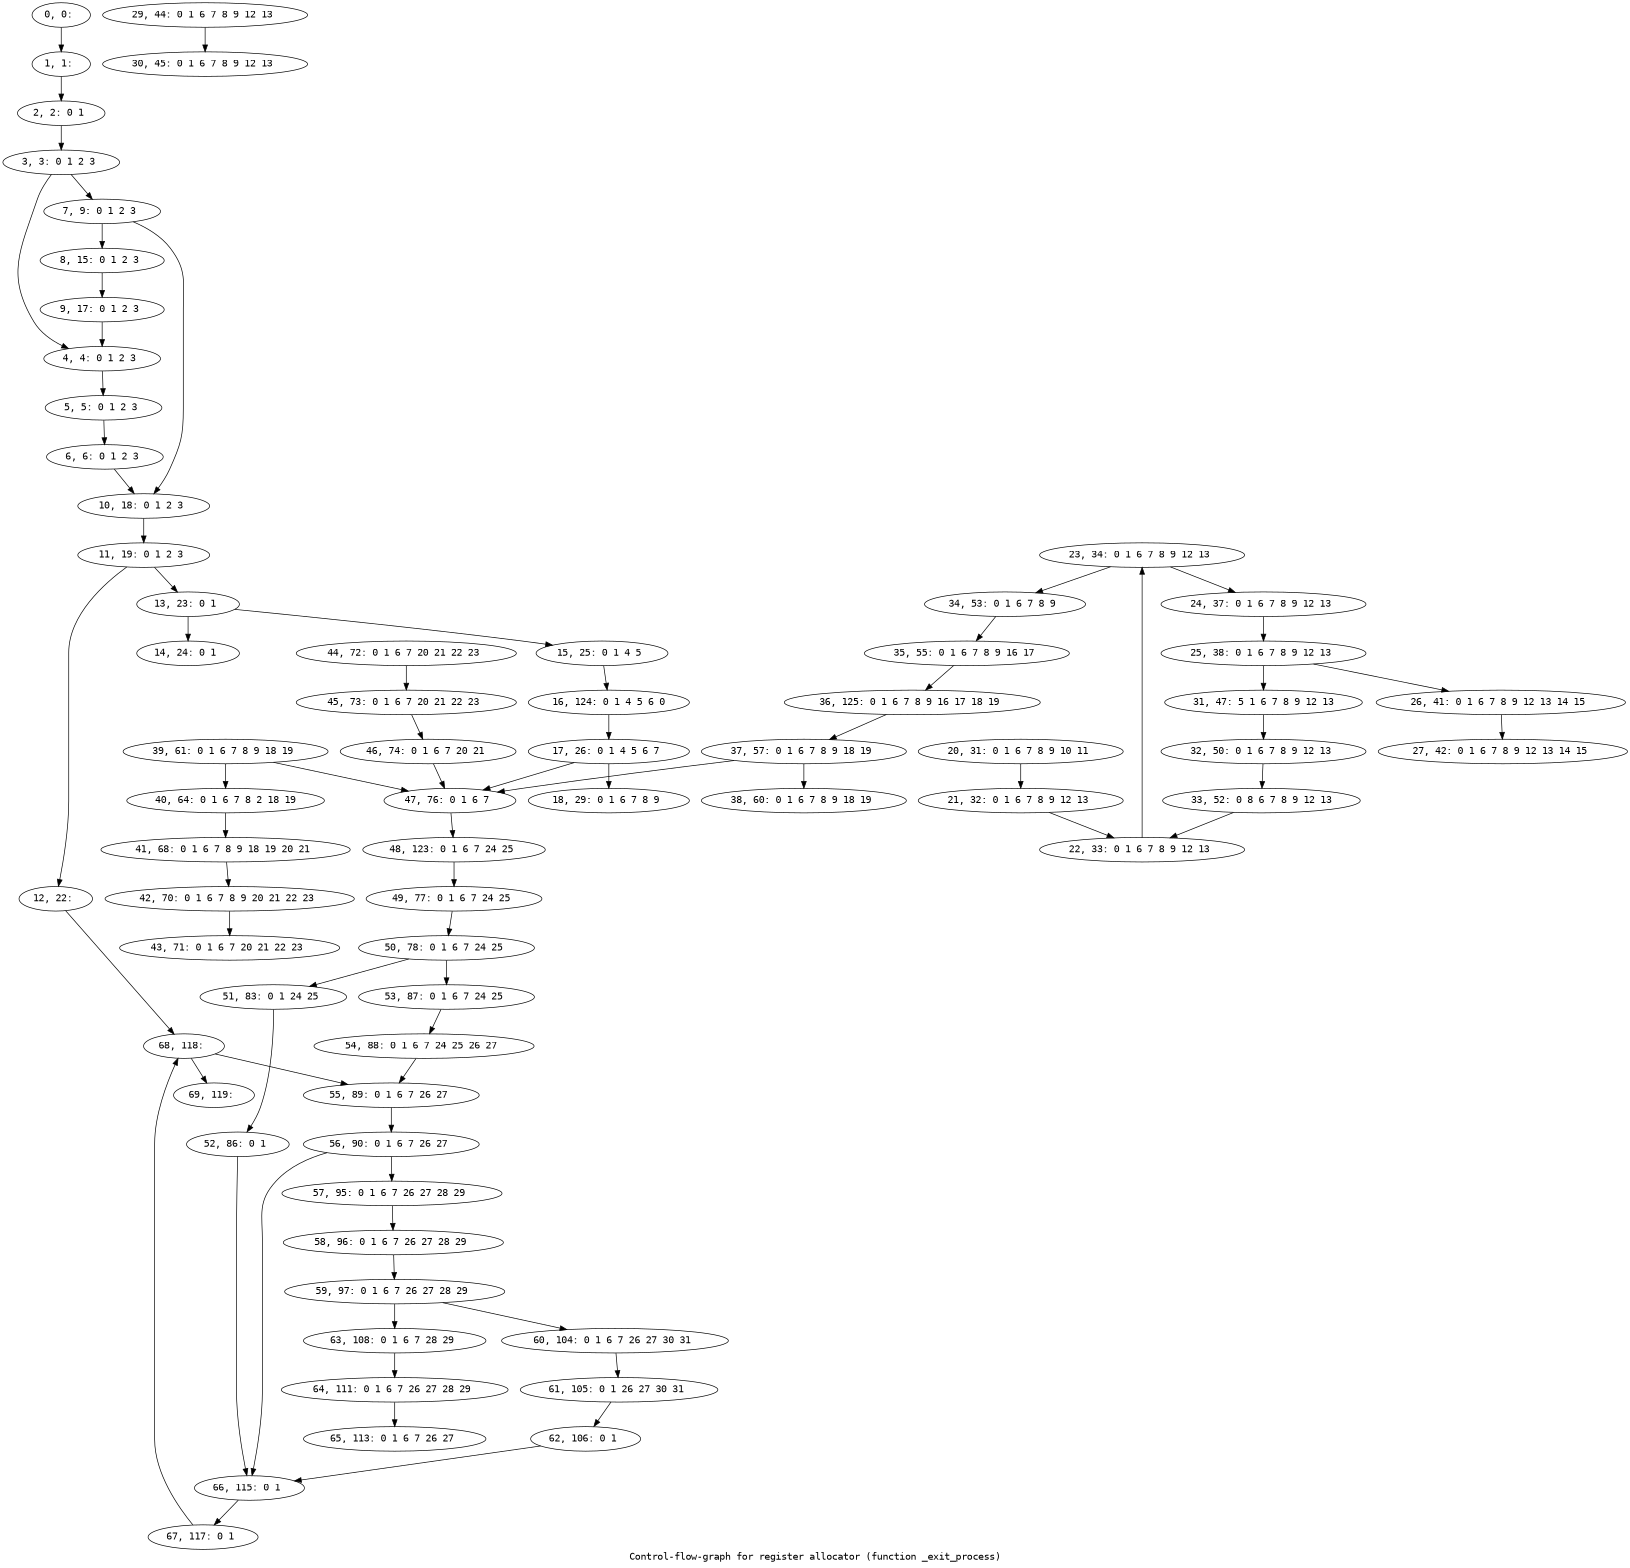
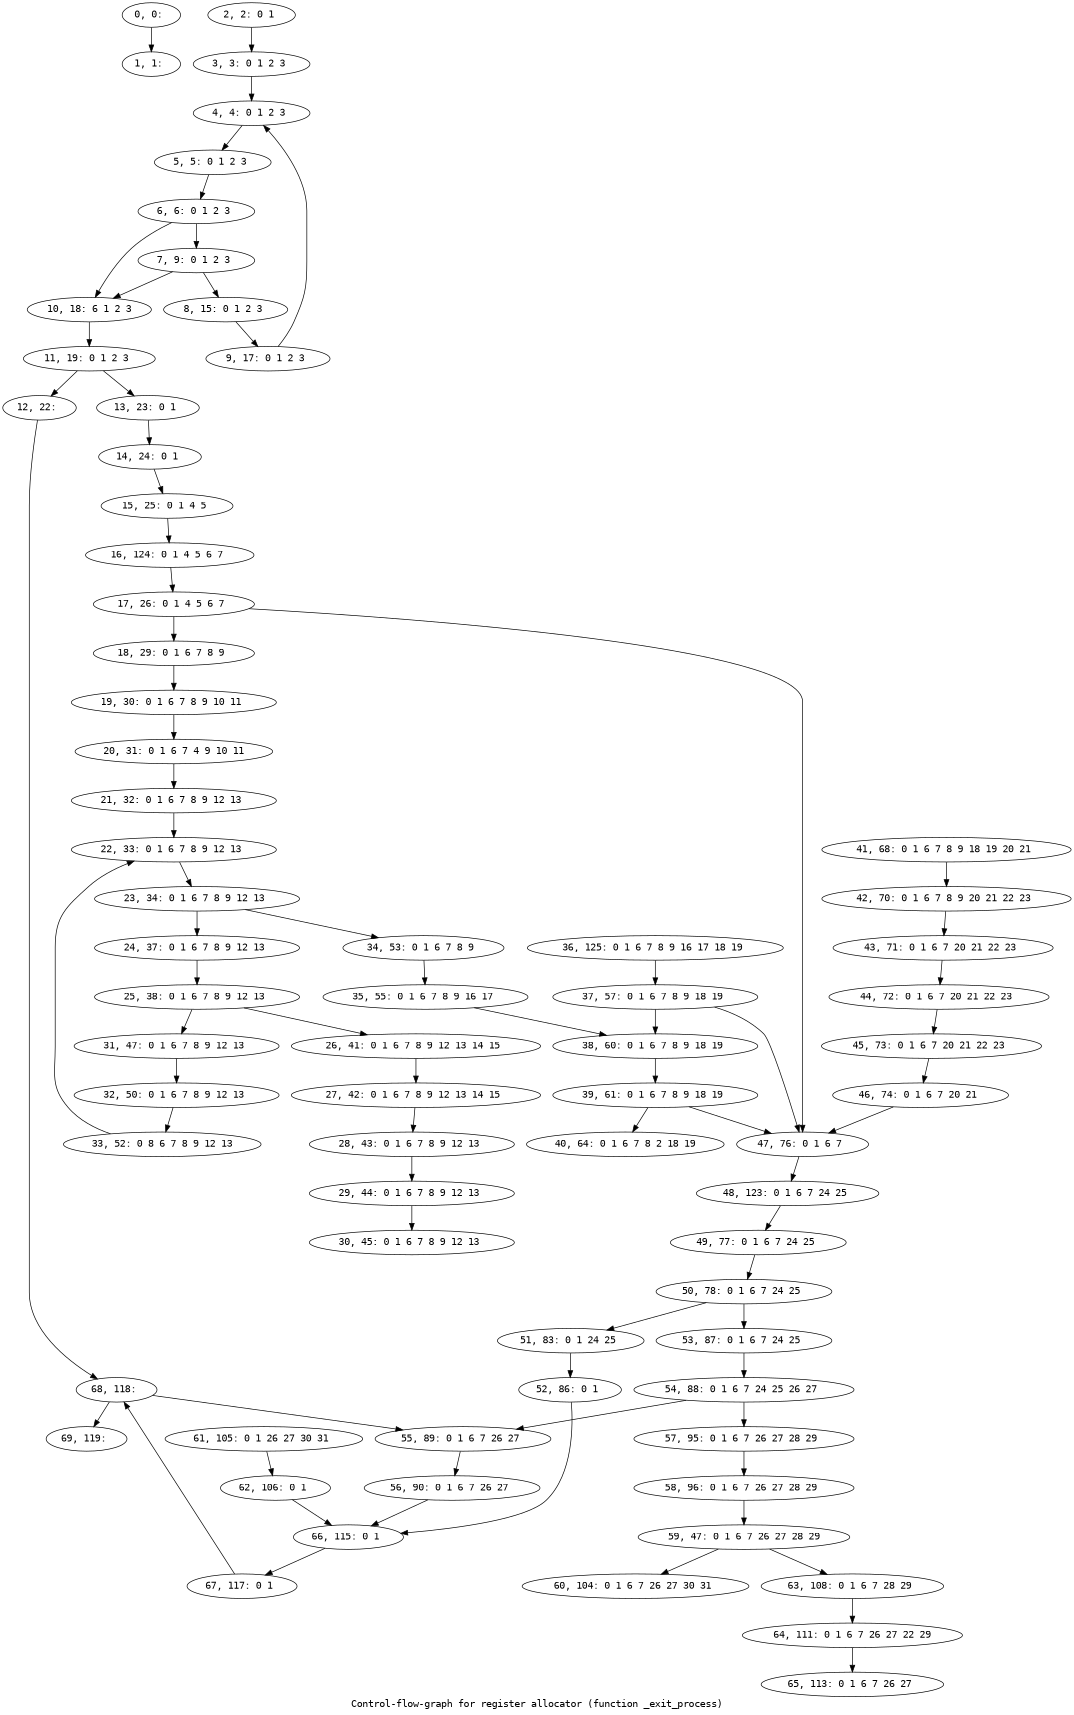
edge "1, 1:" -> "2, 2: 0 1": removed
edge "3, 3: 0 1 2 3" -> "7, 9: 0 1 2 3": now "6, 6: 0 1 2 3" -> "7, 9: 0 1 2 3"
node "10, 18: 0 1 2 3": label "10, 18: 0 1 2 3" -> "10, 18: 6 1 2 3"
edge "13, 23: 0 1" -> "15, 25: 0 1 4 5": now "14, 24: 0 1" -> "15, 25: 0 1 4 5"
edge "35, 55: 0 1 6 7 8 9 16 17" -> "36, 125: 0 1 6 7 8 9 16 17 18 19": now "35, 55: 0 1 6 7 8 9 16 17" -> "38, 60: 0 1 6 7 8 9 18 19"
node "19, 30: 0 1 6 7 8 9 10 11": added
node "16, 124: 0 1 4 5 6 0": label "16, 124: 0 1 4 5 6 0" -> "16, 124: 0 1 4 5 6 7"
node "31, 47: 5 1 6 7 8 9 12 13": label "31, 47: 5 1 6 7 8 9 12 13" -> "31, 47: 0 1 6 7 8 9 12 13"
node "20, 31: 0 1 6 7 8 9 10 11": label "20, 31: 0 1 6 7 8 9 10 11" -> "20, 31: 0 1 6 7 4 9 10 11"
edge "40, 64: 0 1 6 7 8 2 18 19" -> "41, 68: 0 1 6 7 8 9 18 19 20 21": removed
edge "43, 71: 0 1 6 7 20 21 22 23" -> "44, 72: 0 1 6 7 20 21 22 23": added
edge "38, 60: 0 1 6 7 8 9 18 19" -> "39, 61: 0 1 6 7 8 9 18 19": added
node "28, 43: 0 1 6 7 8 9 12 13": added
edge "56, 90: 0 1 6 7 26 27" -> "57, 95: 0 1 6 7 26 27 28 29": now "54, 88: 0 1 6 7 24 25 26 27" -> "57, 95: 0 1 6 7 26 27 28 29"
node "59, 97: 0 1 6 7 26 27 28 29": label "59, 97: 0 1 6 7 26 27 28 29" -> "59, 47: 0 1 6 7 26 27 28 29"
edge "60, 104: 0 1 6 7 26 27 30 31" -> "61, 105: 0 1 26 27 30 31": removed
node "64, 111: 0 1 6 7 26 27 28 29": label "64, 111: 0 1 6 7 26 27 28 29" -> "64, 111: 0 1 6 7 26 27 22 29"
